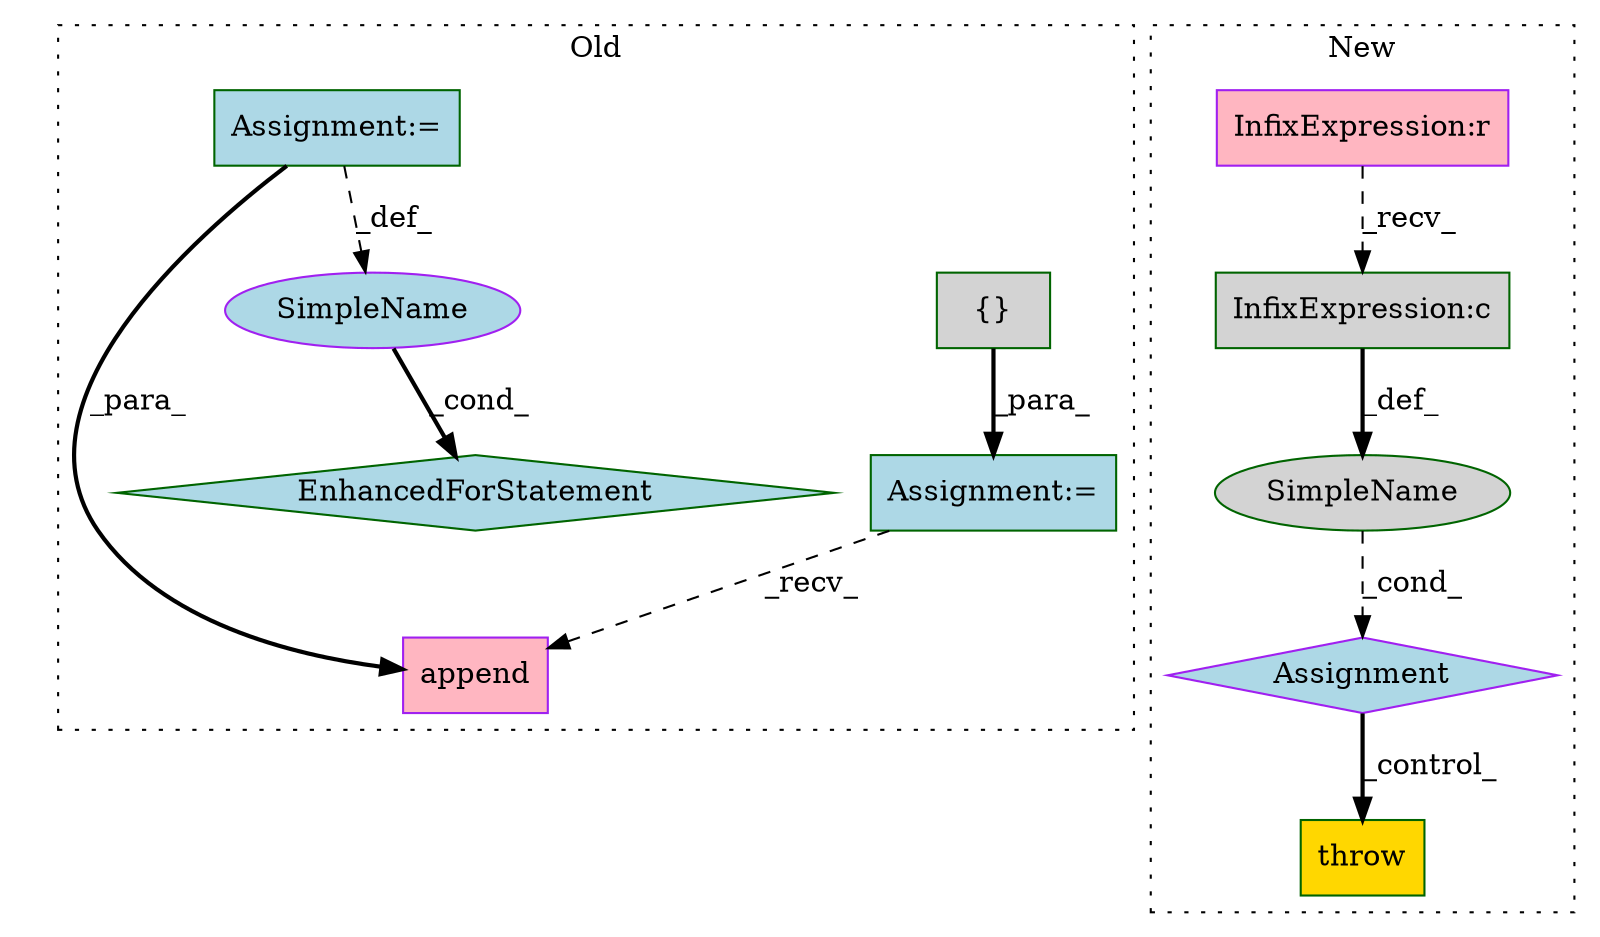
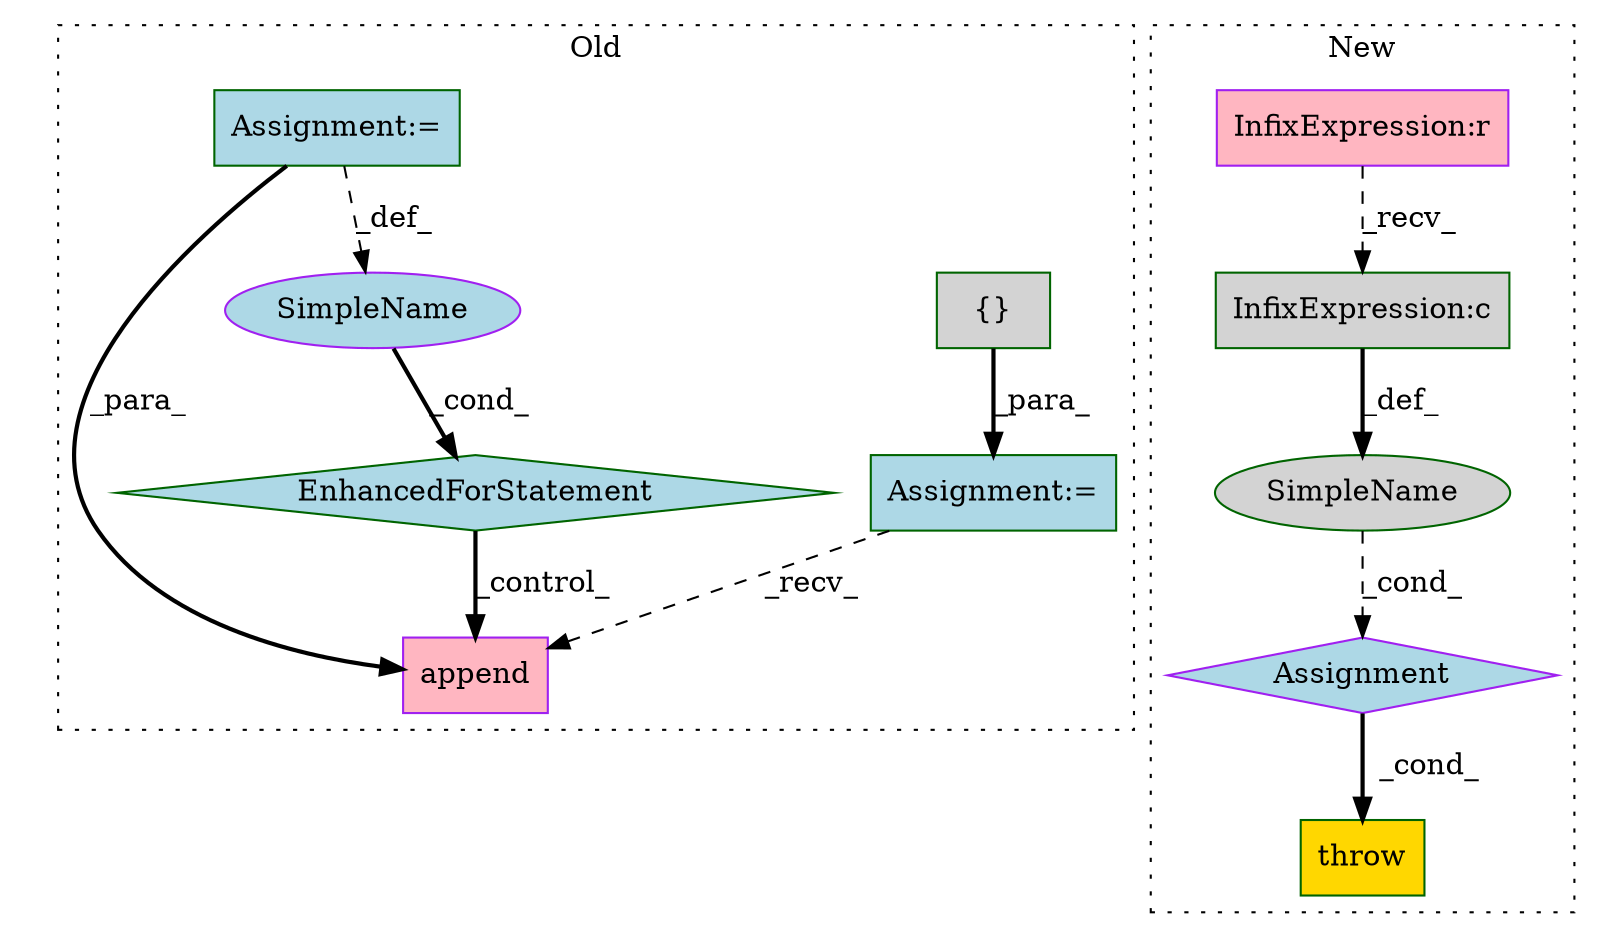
edge "EnhancedForStatement" -> "append": added, label "_control_"
edge "Assignment" -> "throw": label "_control_" -> "_cond_"
